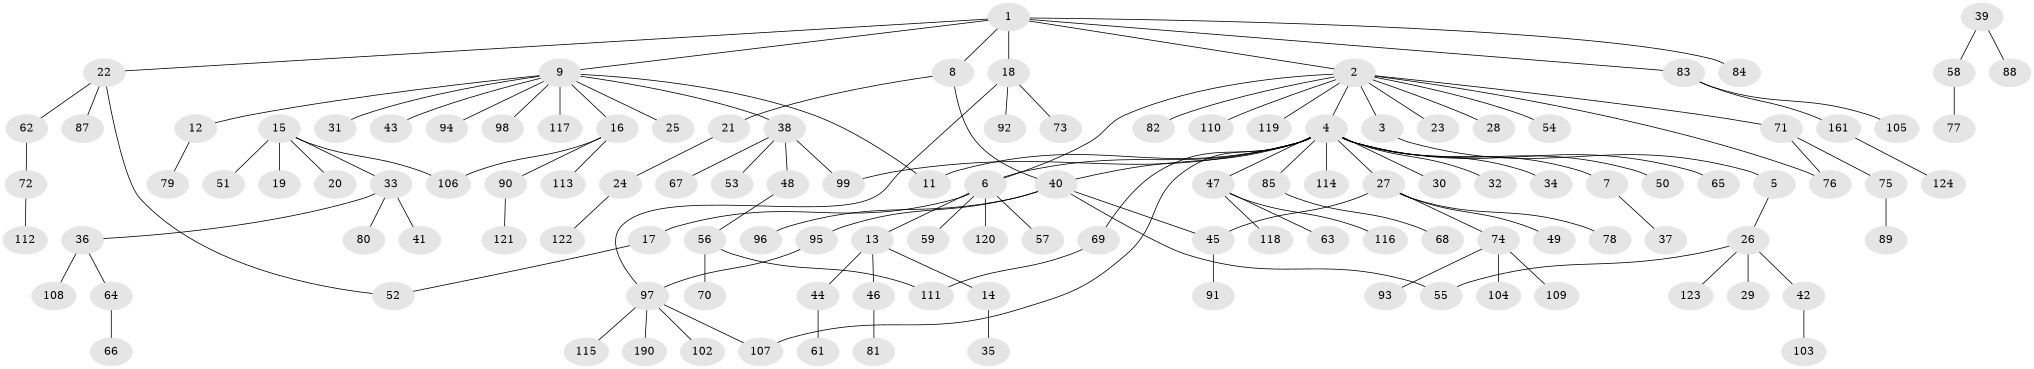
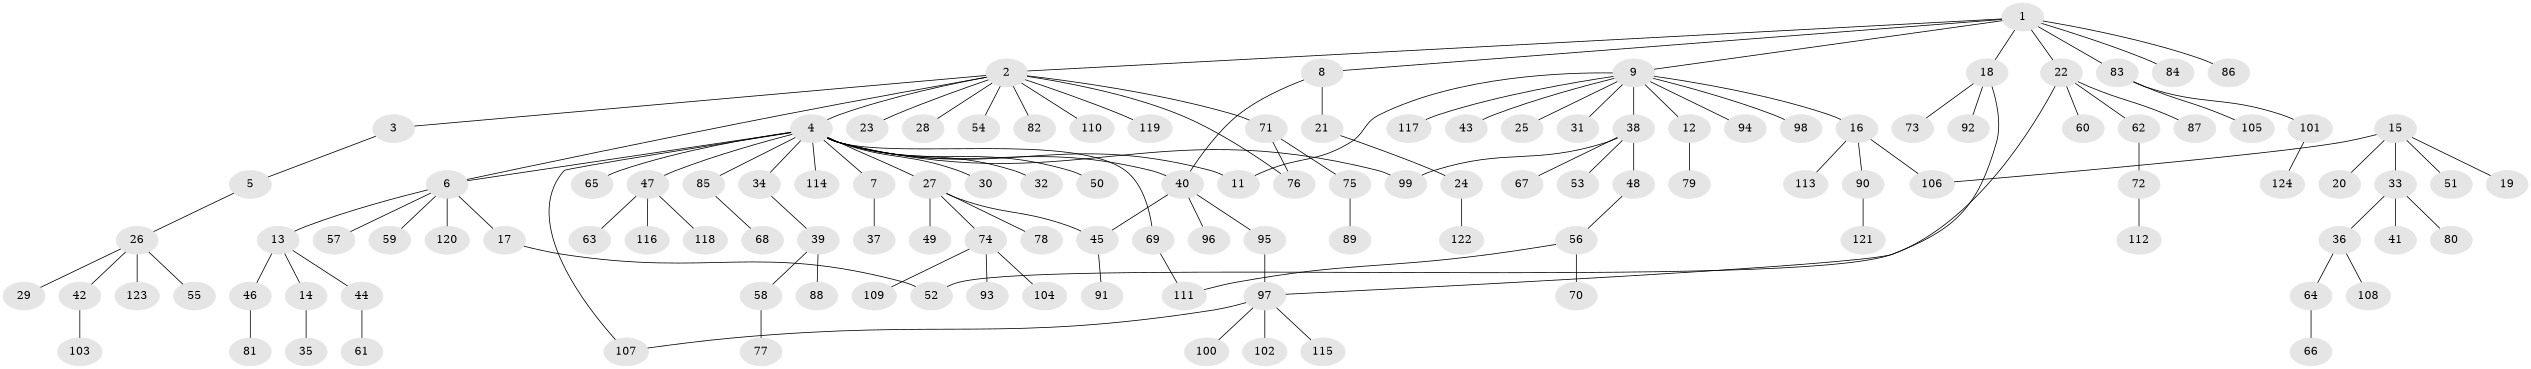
node "86": added
node "161": label "161" -> "101"
node "60": added
edge "34" -- "39": added
edge "40" -- "55": removed
node "190": label "190" -> "100"
